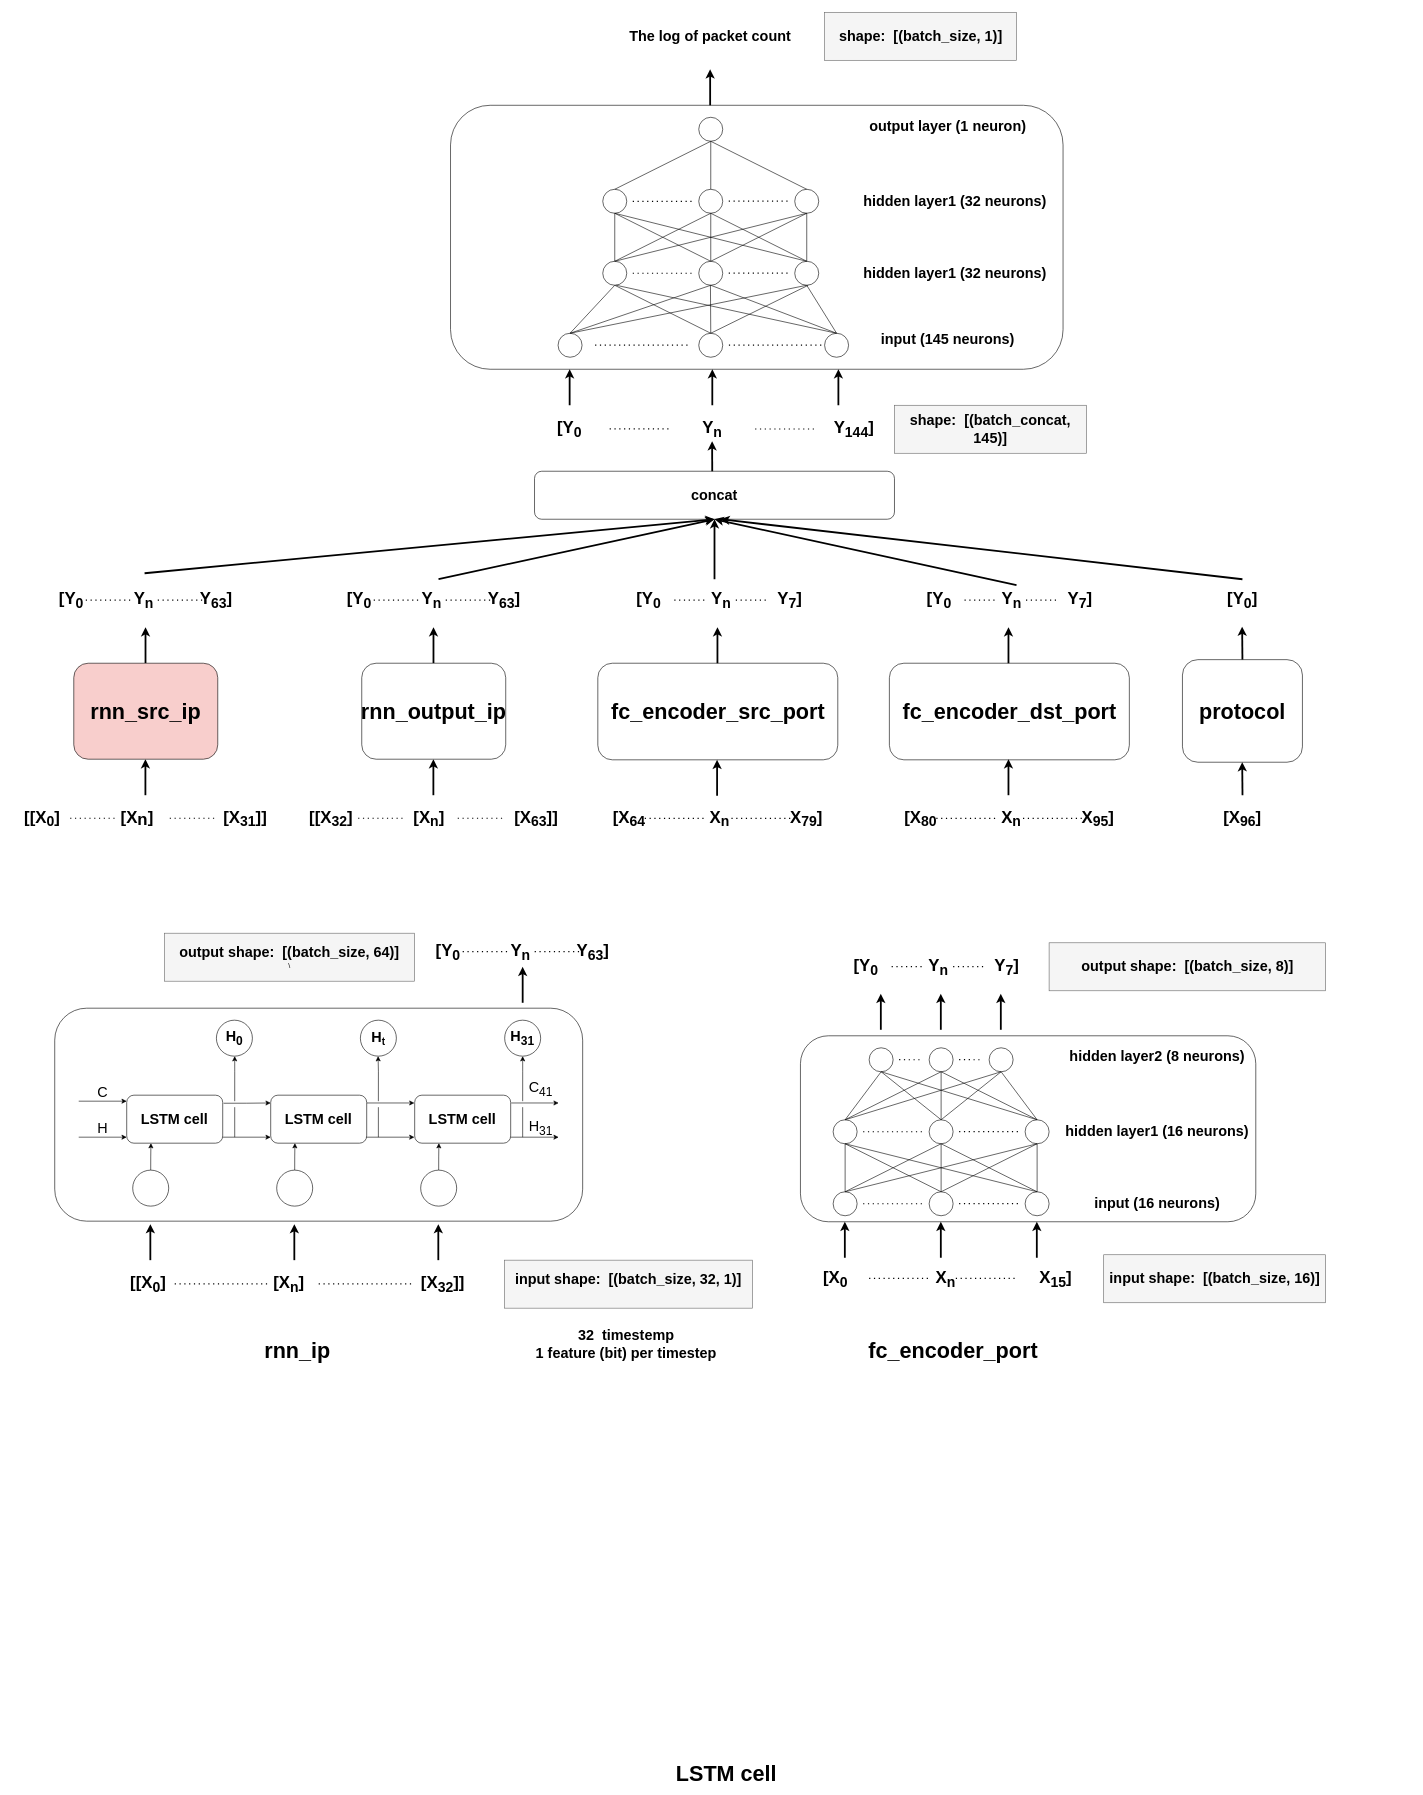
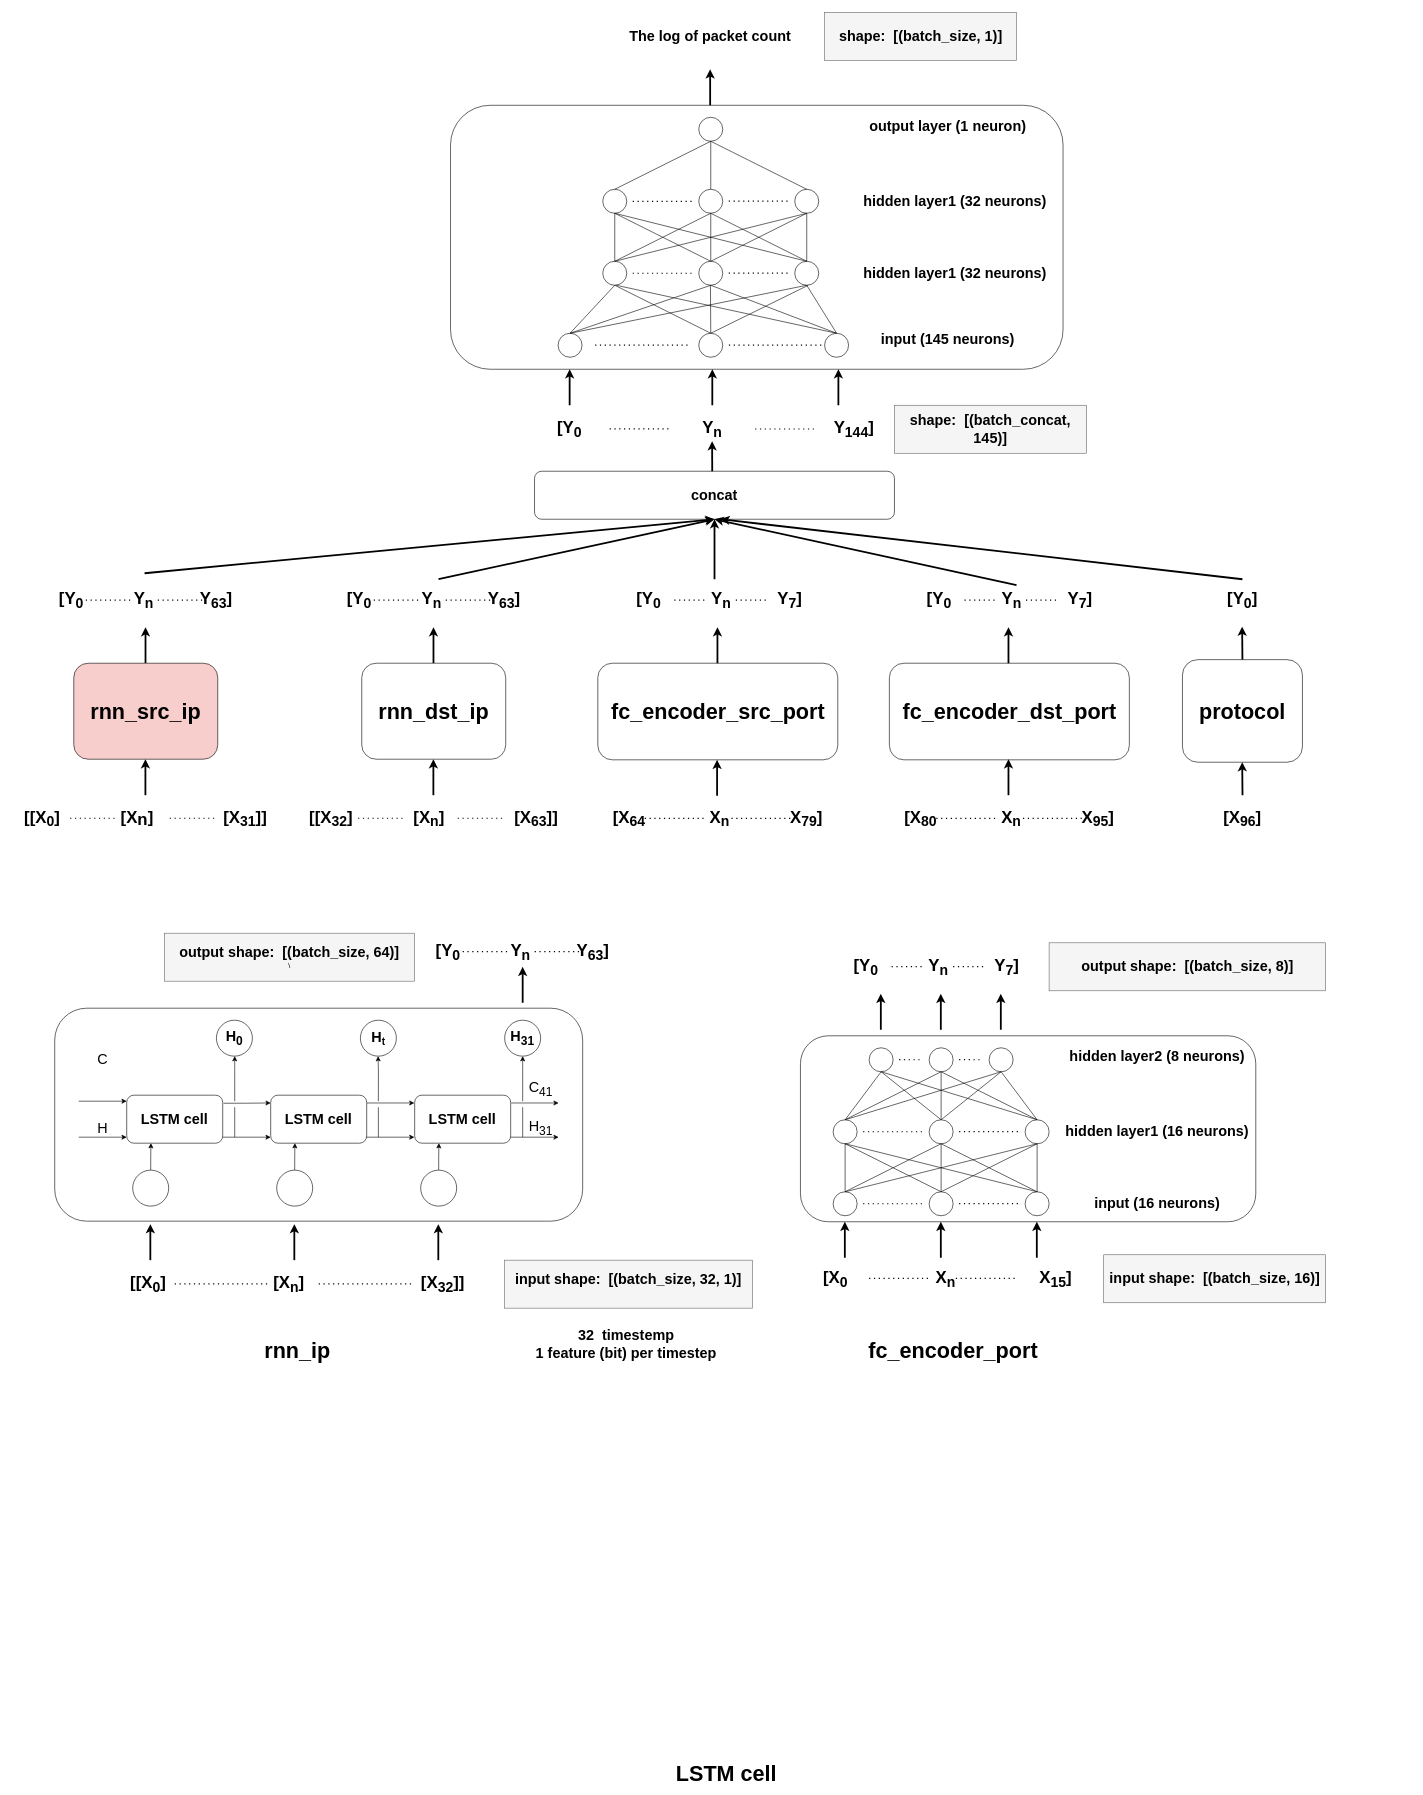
node "rnn_output_ip": label "rnn_output_ip" -> "rnn_dst_ip"
node "C": moved (102, 1092) -> (102, 1059)
